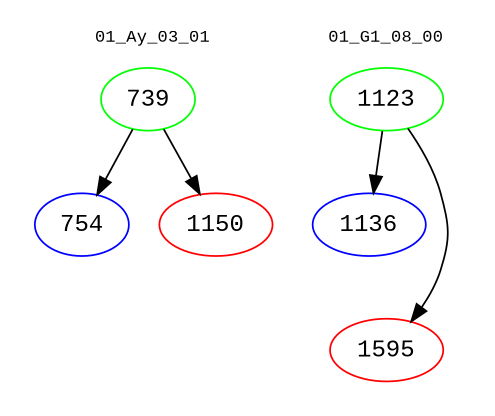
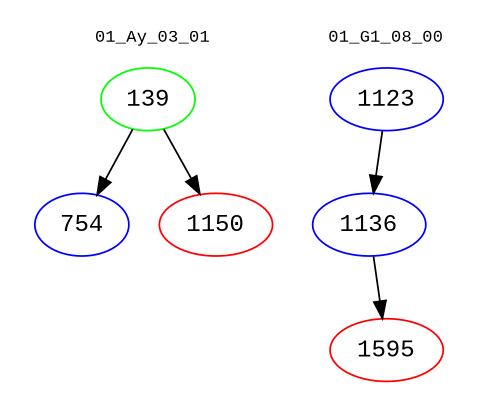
node "739": label "739" -> "139"
node "1123": color green -> blue
edge "1123" -> "1595": now "1136" -> "1595"
